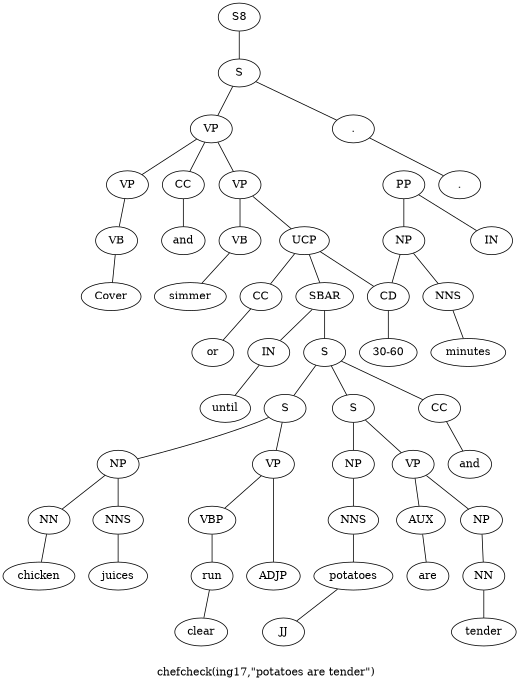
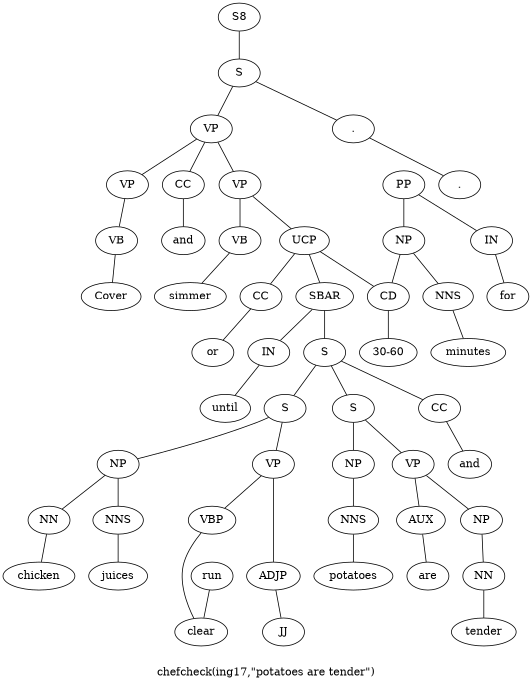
node "for": added
edge "VBP" -- "run": now "VBP" -- "clear"
edge "potatoes" -- "JJ": now "ADJP" -- "JJ"
